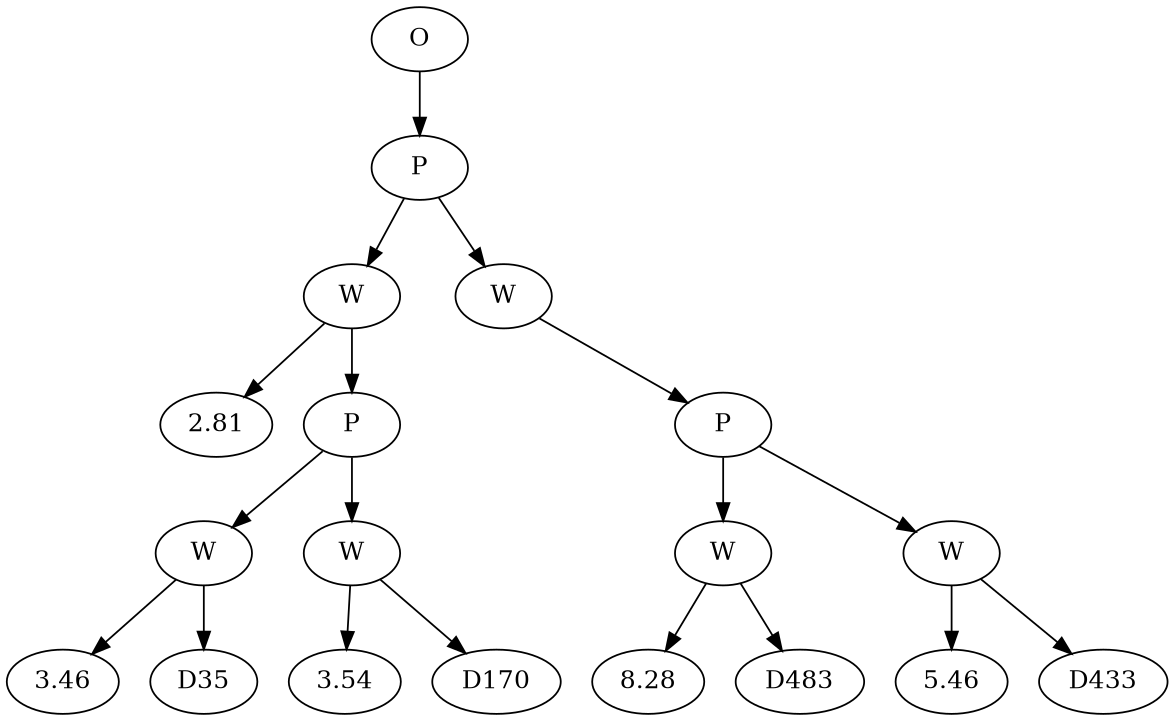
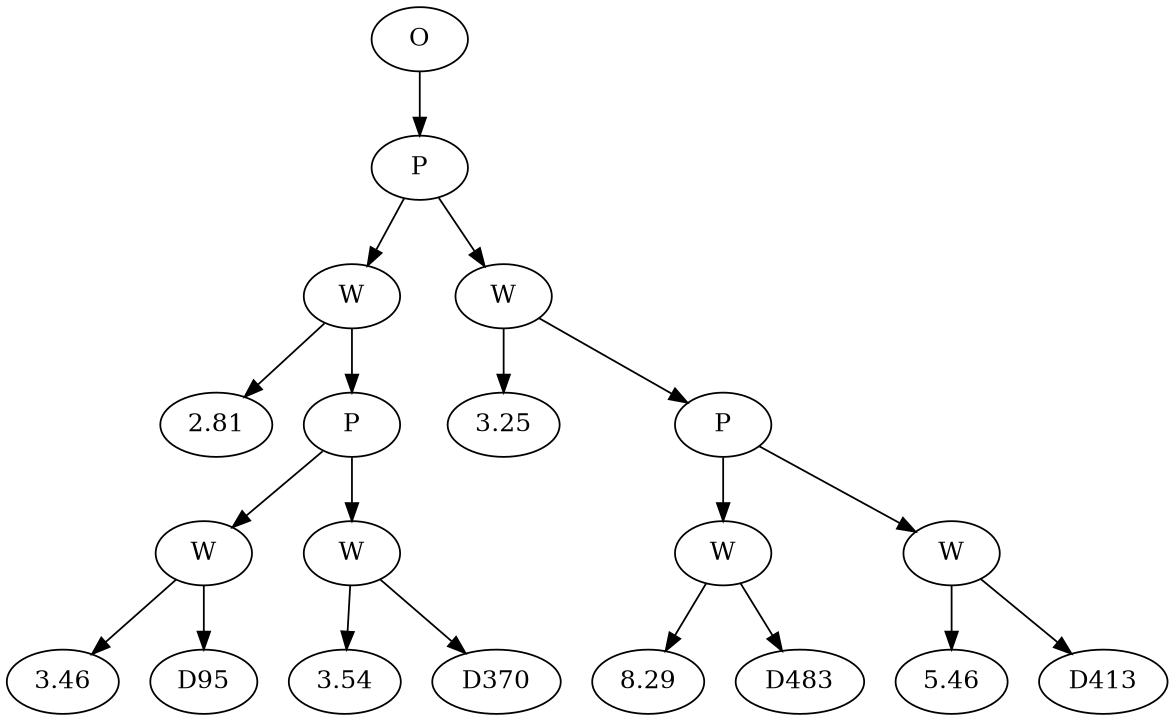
node "3.25": added
node "D35": label "D35" -> "D95"
node "D170": label "D170" -> "D370"
node "8.28": label "8.28" -> "8.29"
node "D433": label "D433" -> "D413"
